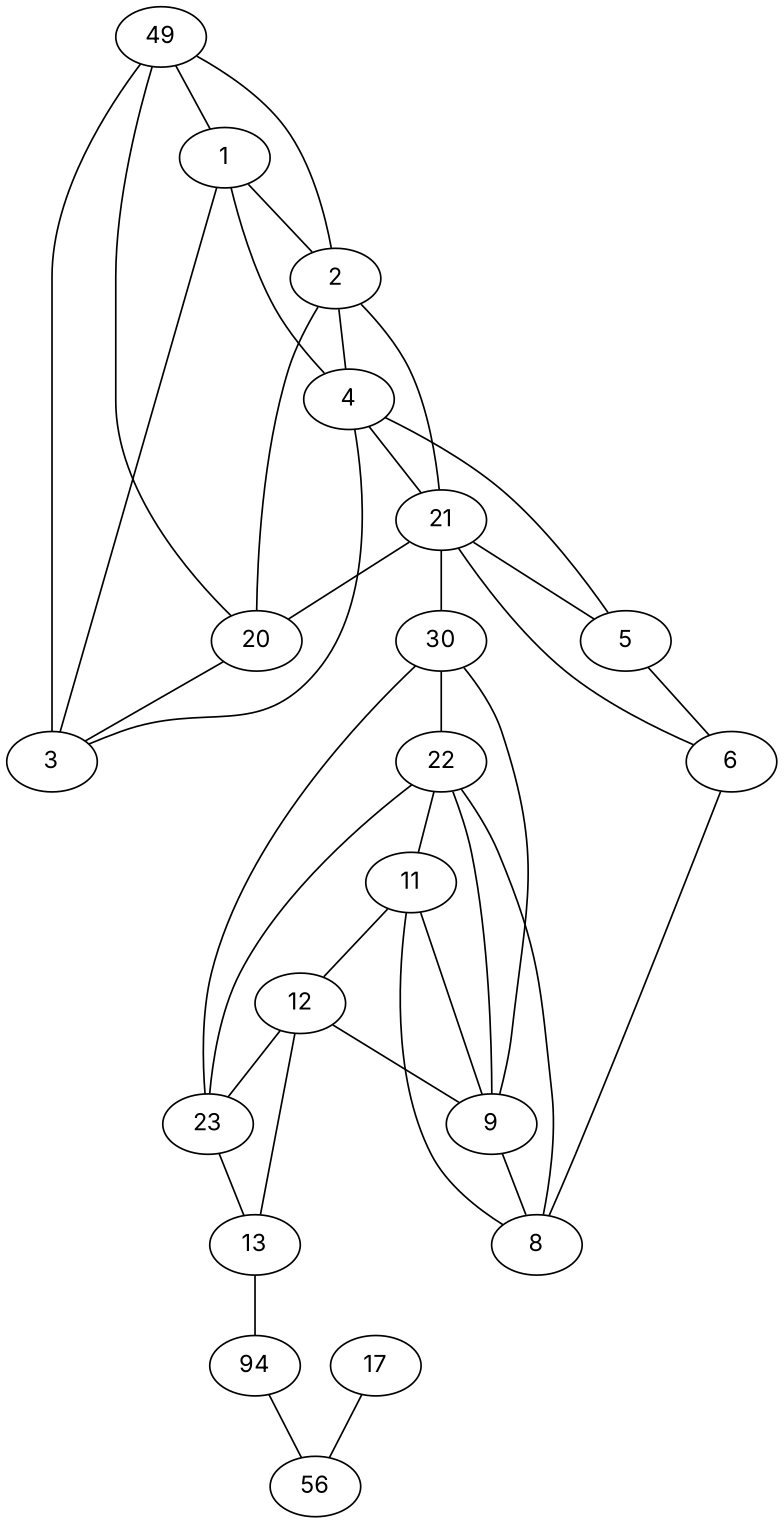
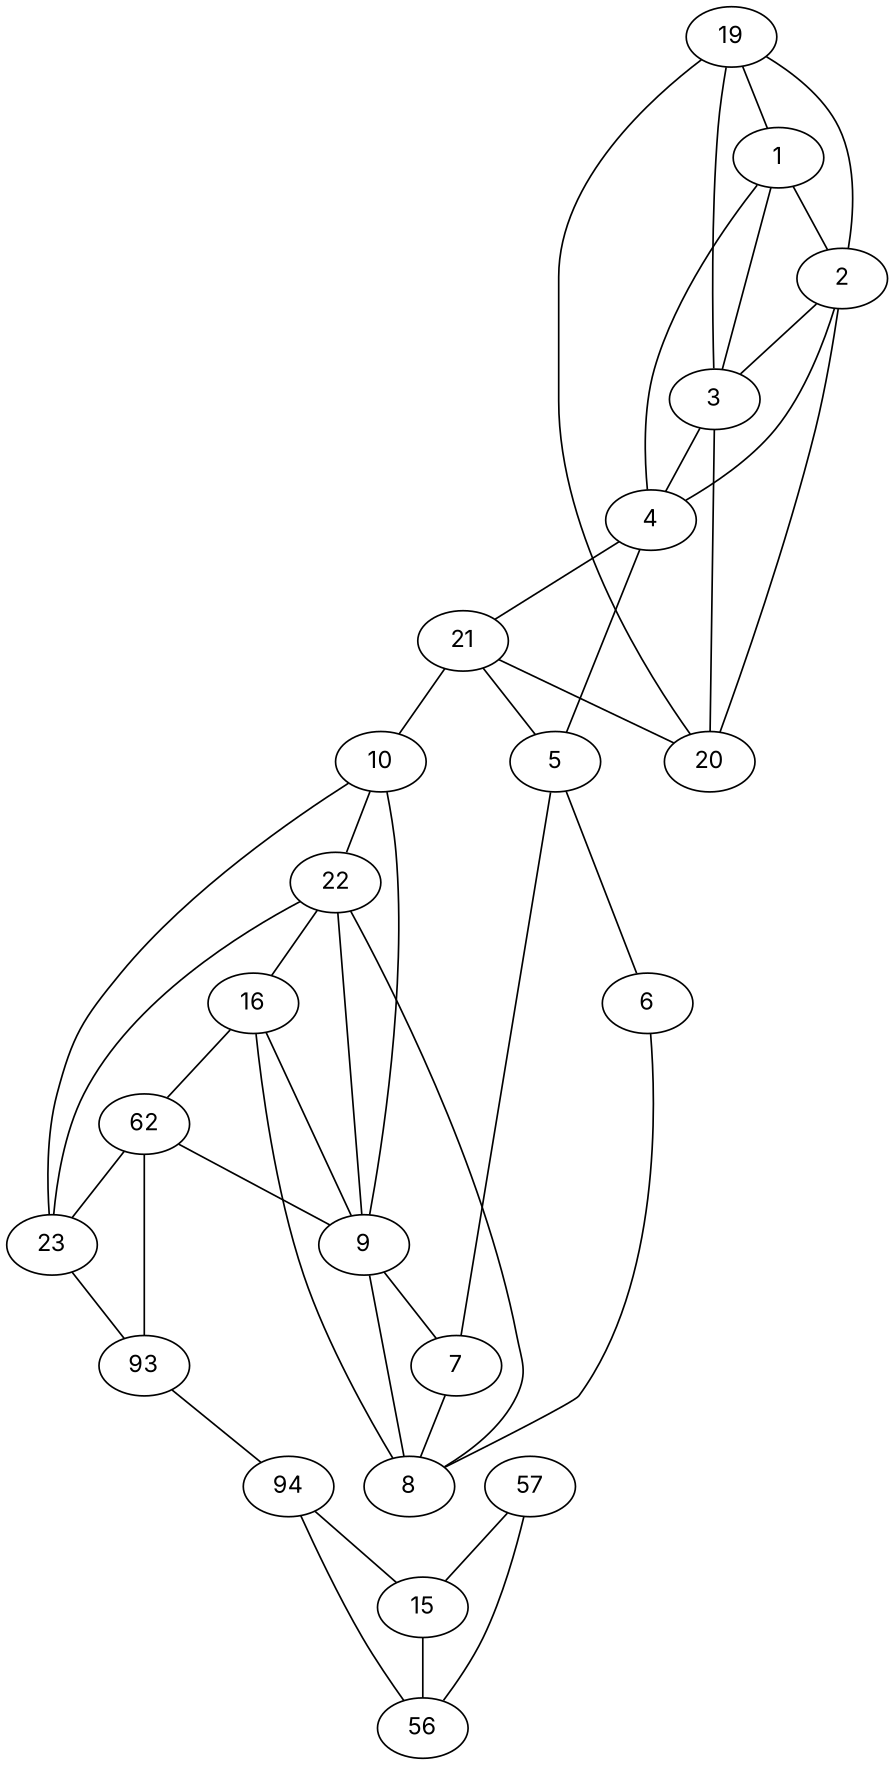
node "49": label "49" -> "19"
edge "2" -- "21": now "2" -- "3"
node "30": label "30" -> "10"
edge "21" -- "6": removed
node "11": label "11" -> "16"
node "12": label "12" -> "62"
node "13": label "13" -> "93"
node "17": label "17" -> "57"
node "7": added
node "15": added
